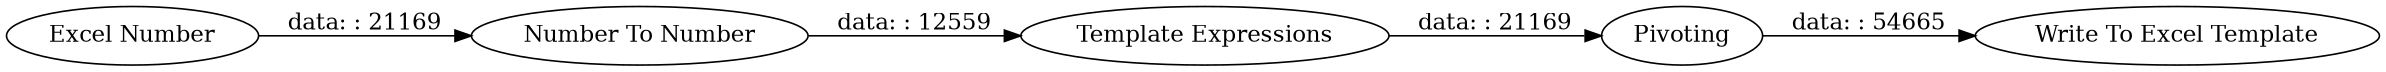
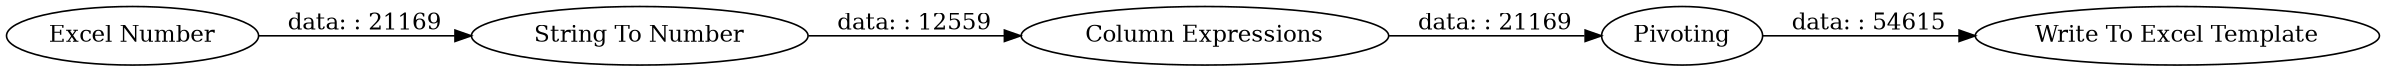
edge "Pivoting" -> "Write To Excel Template": label "data: : 54665" -> "data: : 54615"
node "Number To Number": label "Number To Number" -> "String To Number"
node "Template Expressions": label "Template Expressions" -> "Column Expressions"
